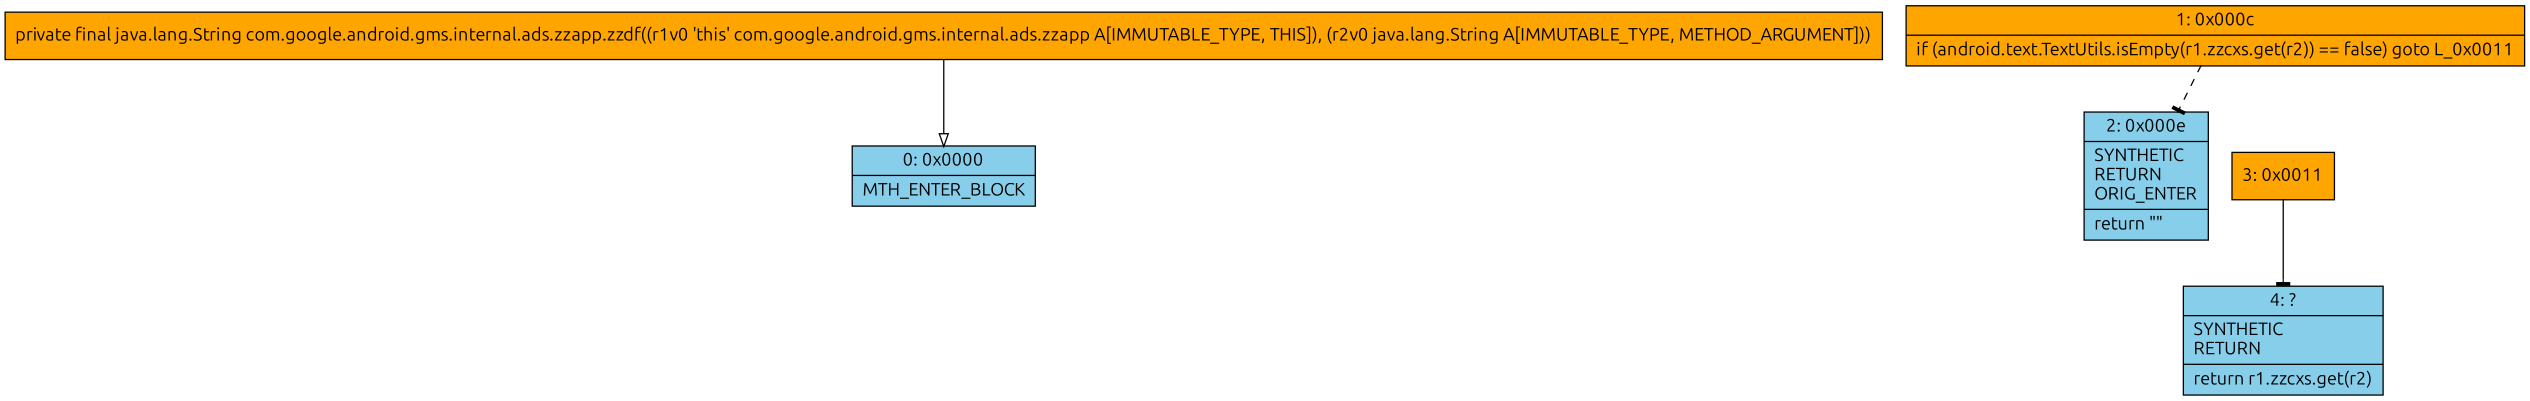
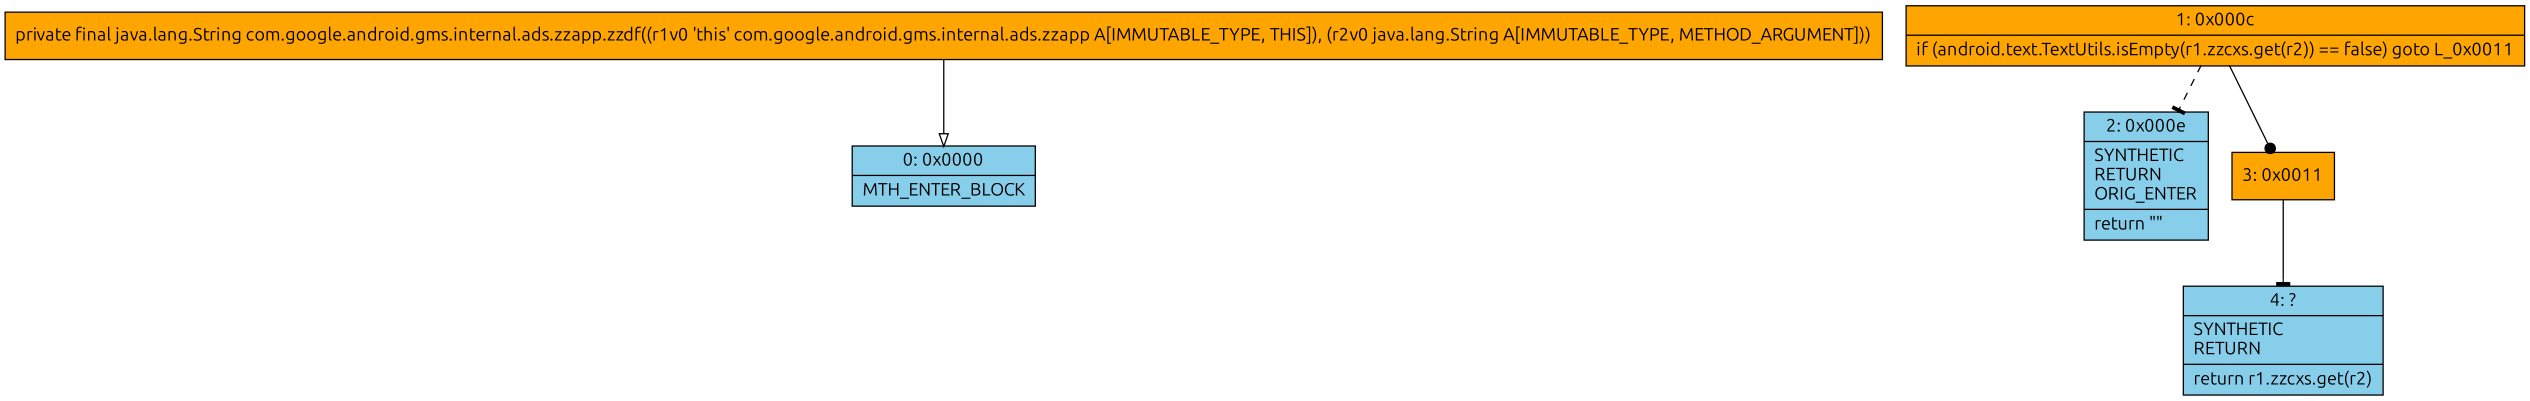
edge "1: 0x000c" -> "3: 0x0011": added
